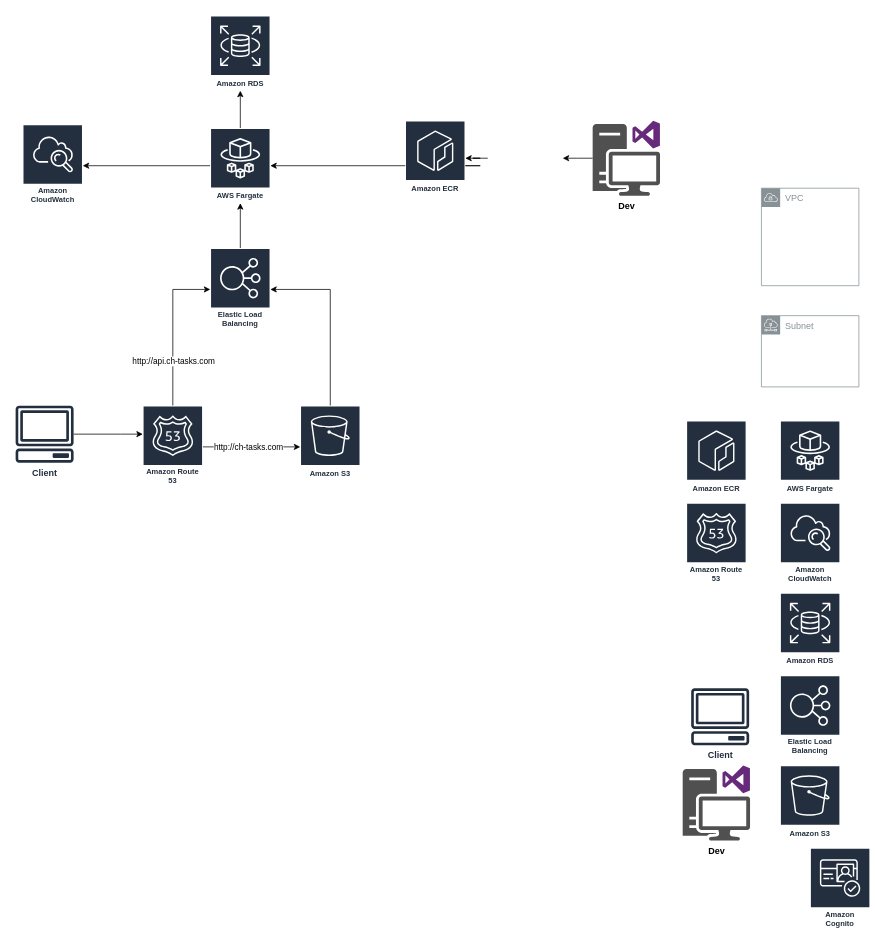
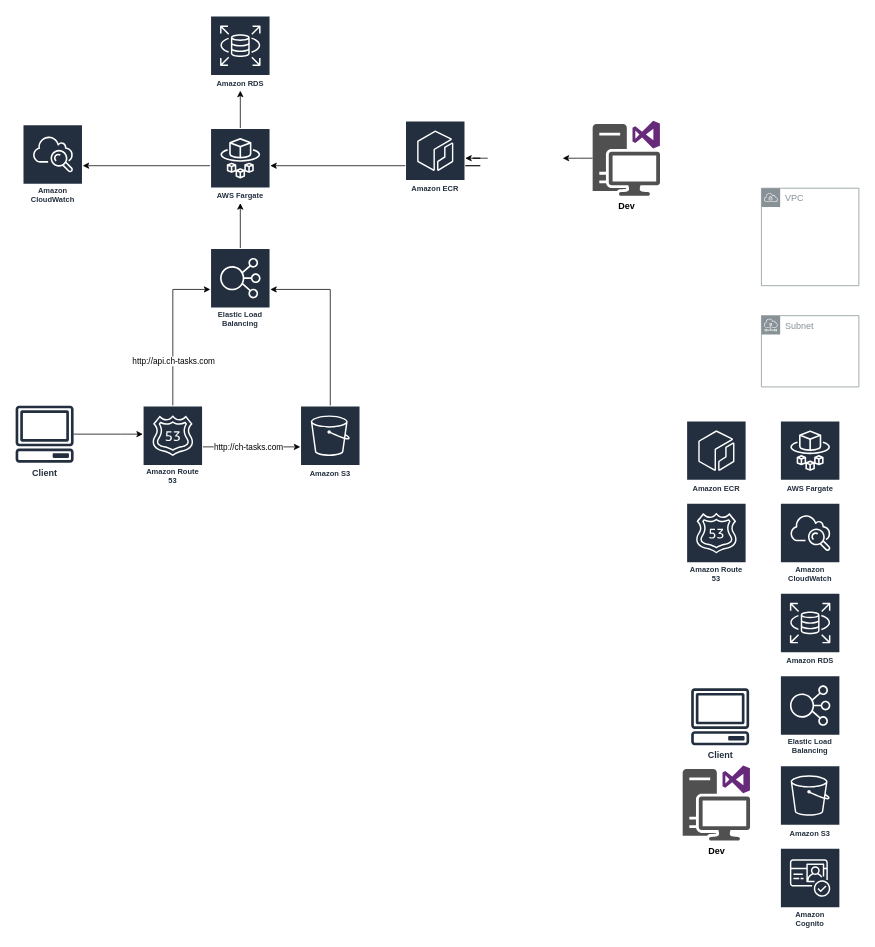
node "Amazon Cognito": moved (840, 889) -> (810, 889)
